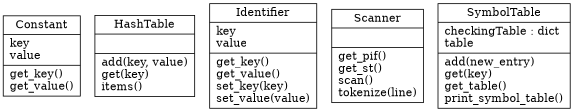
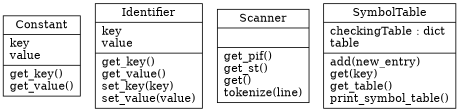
node "HashTable": removed
node "Scanner": text "scan()" -> "get()"
